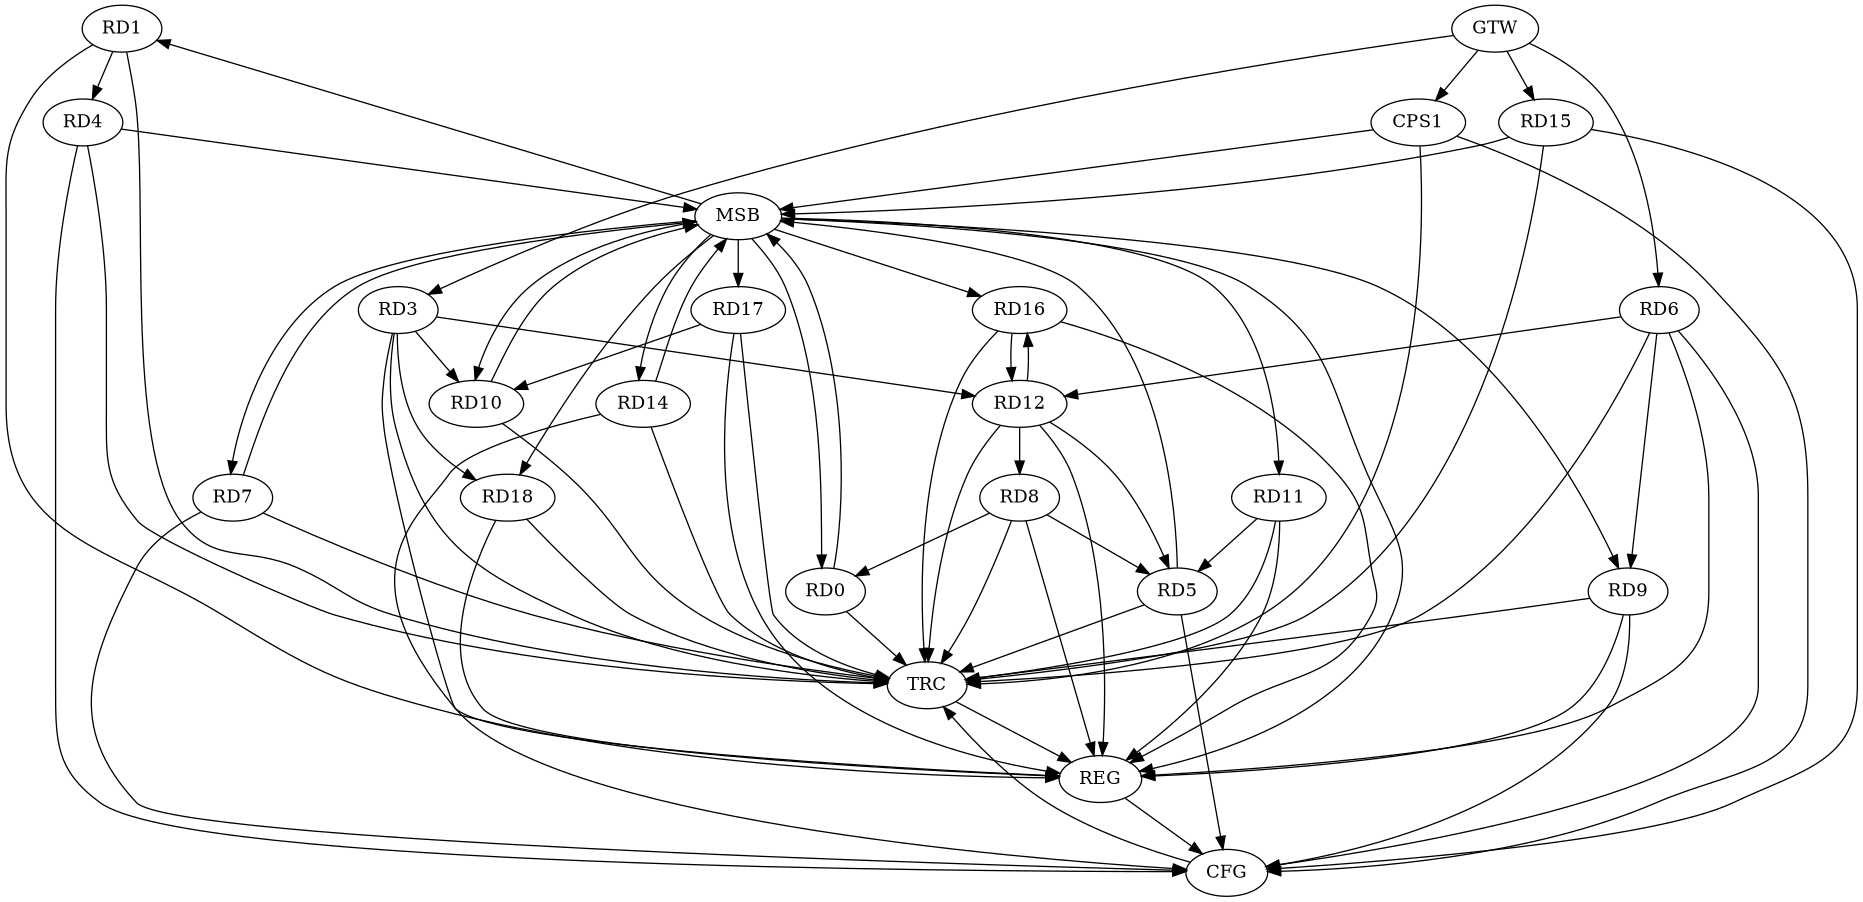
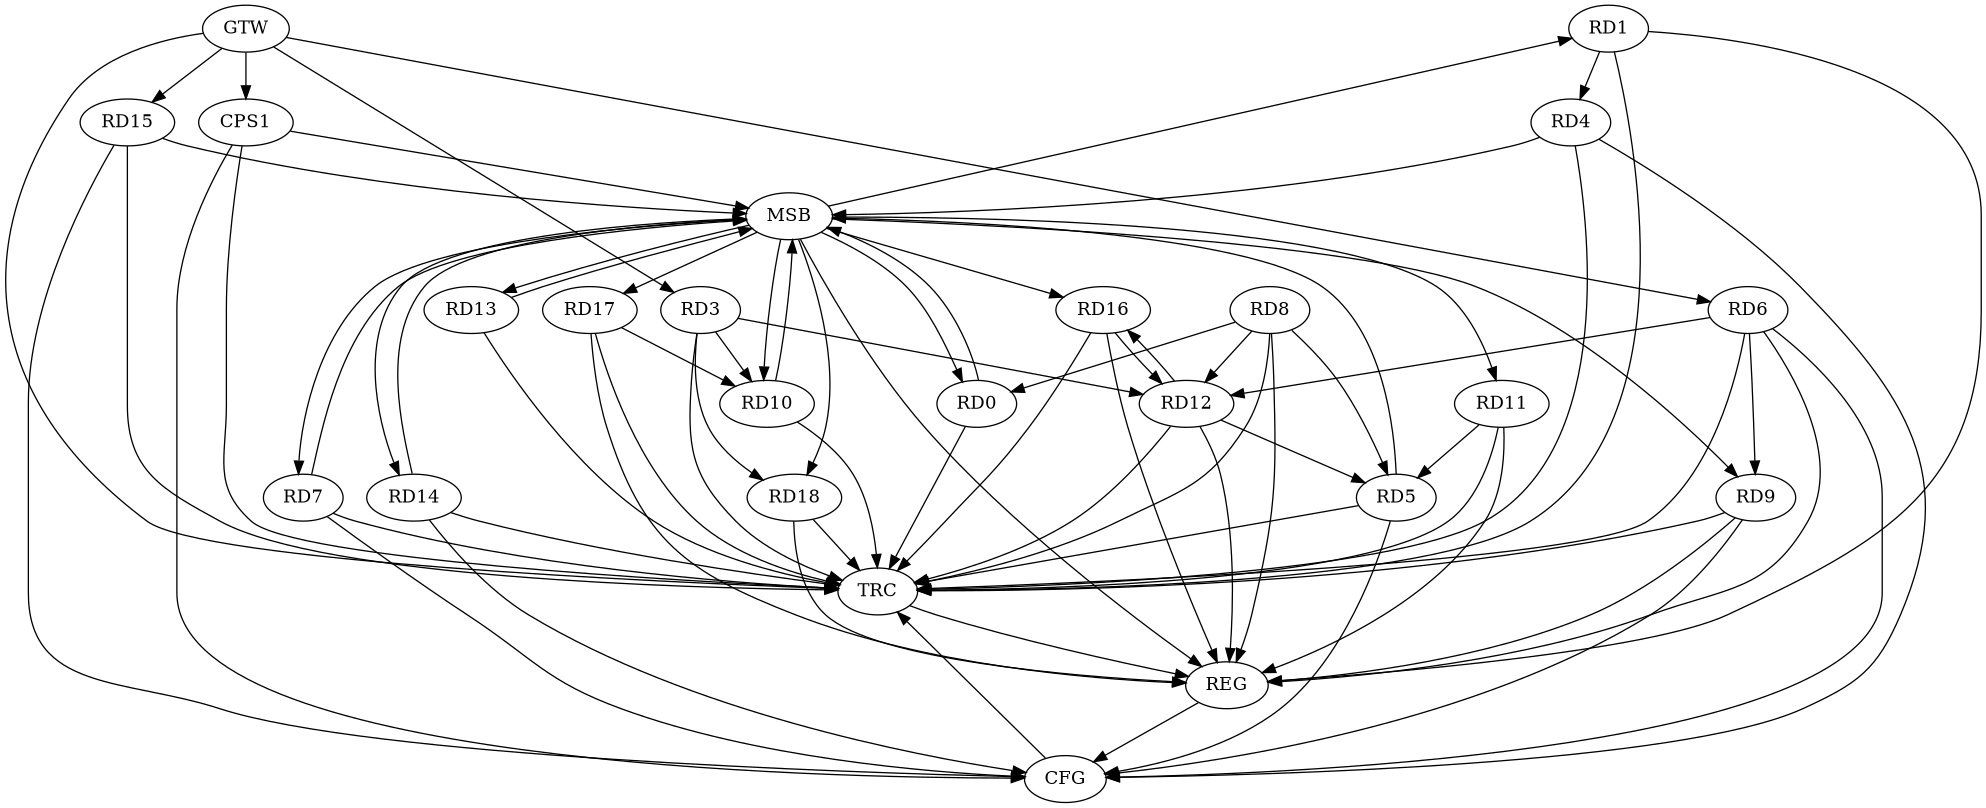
node "RD13": added
edge "RD12" -> "RD8": reversed
edge "GTW" -> "TRC": added
edge "RD3" -> "REG": removed
